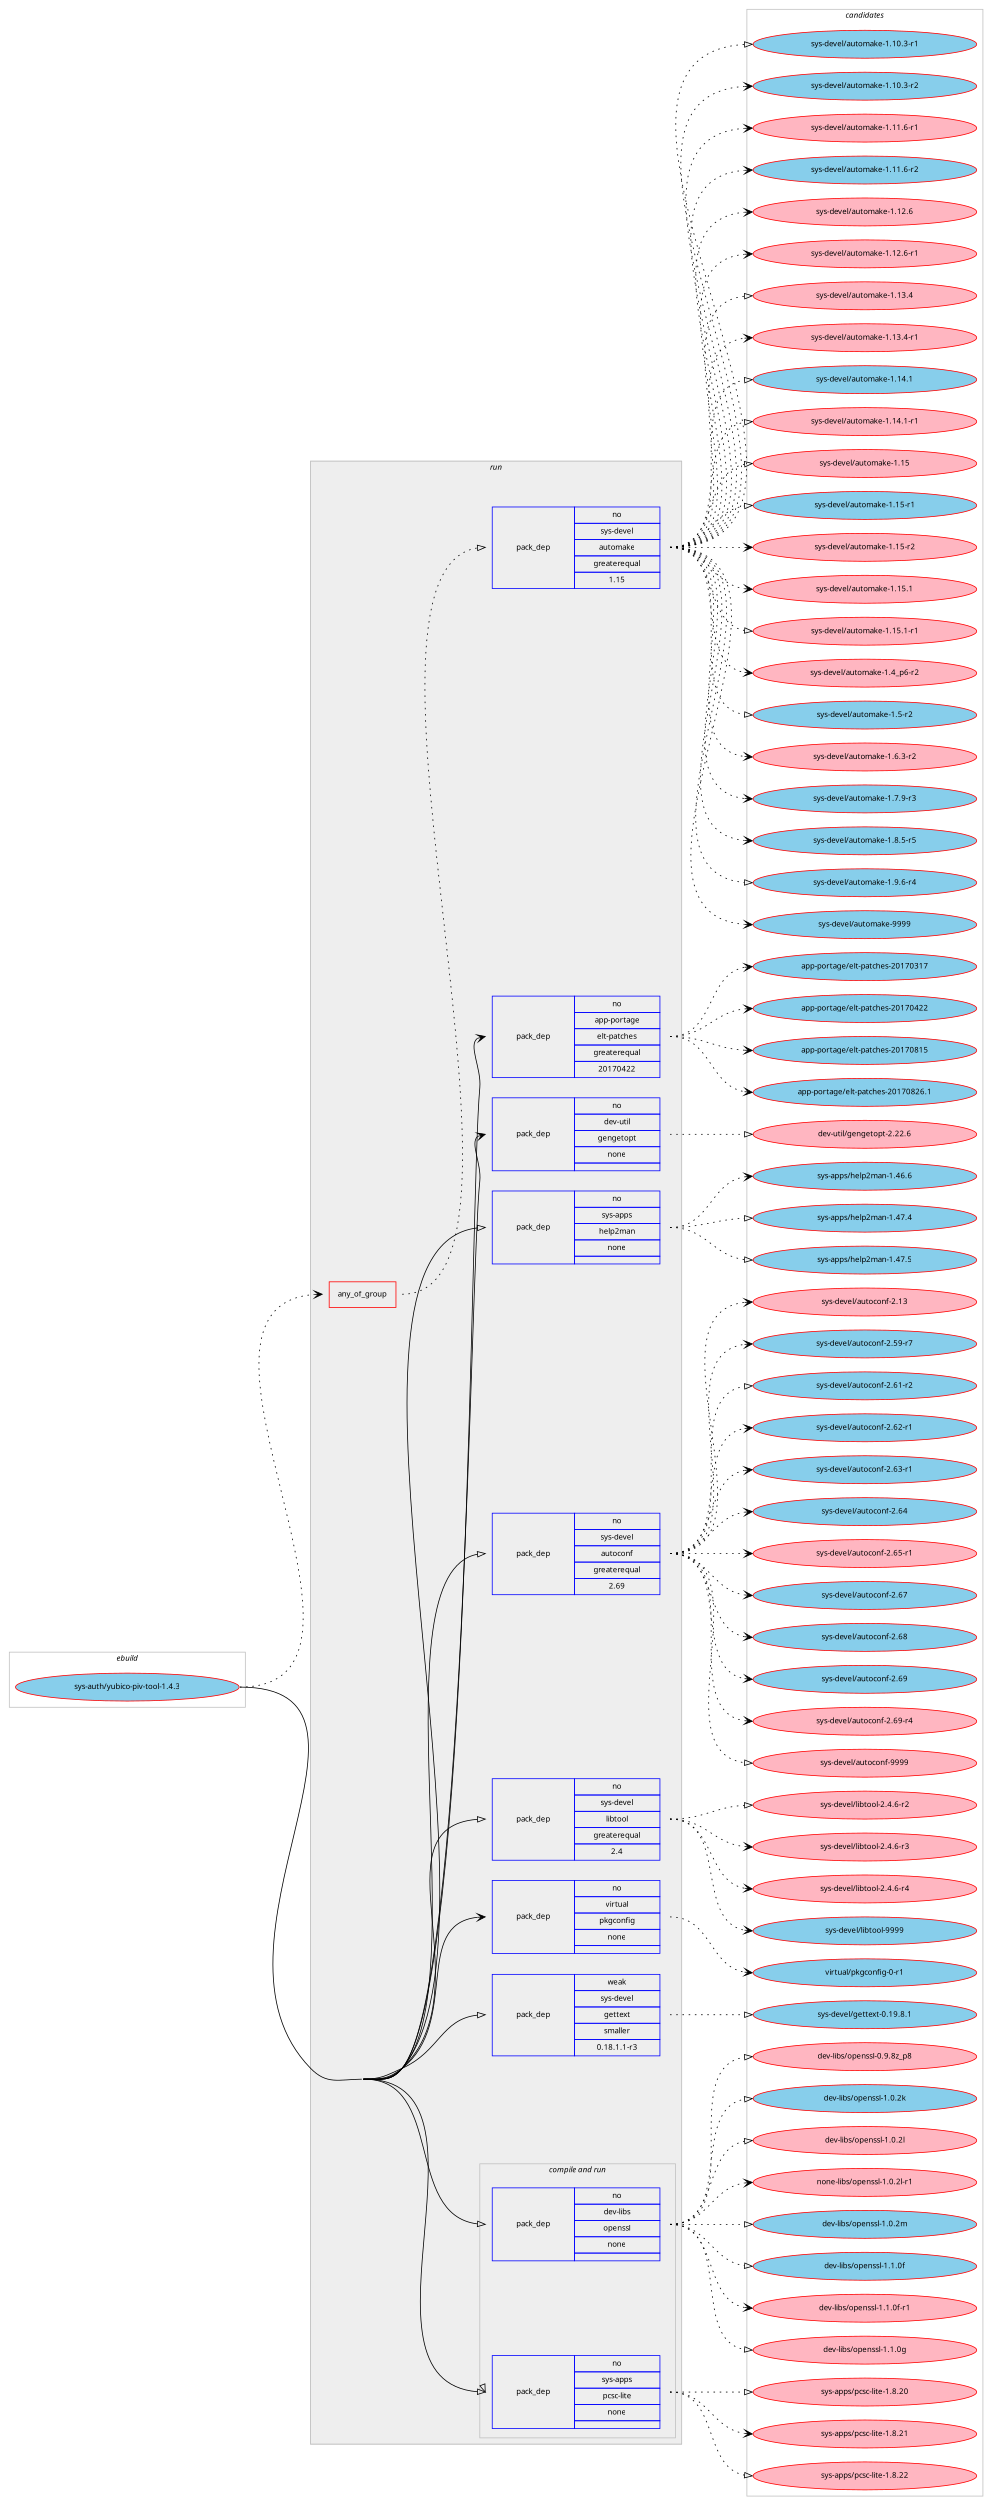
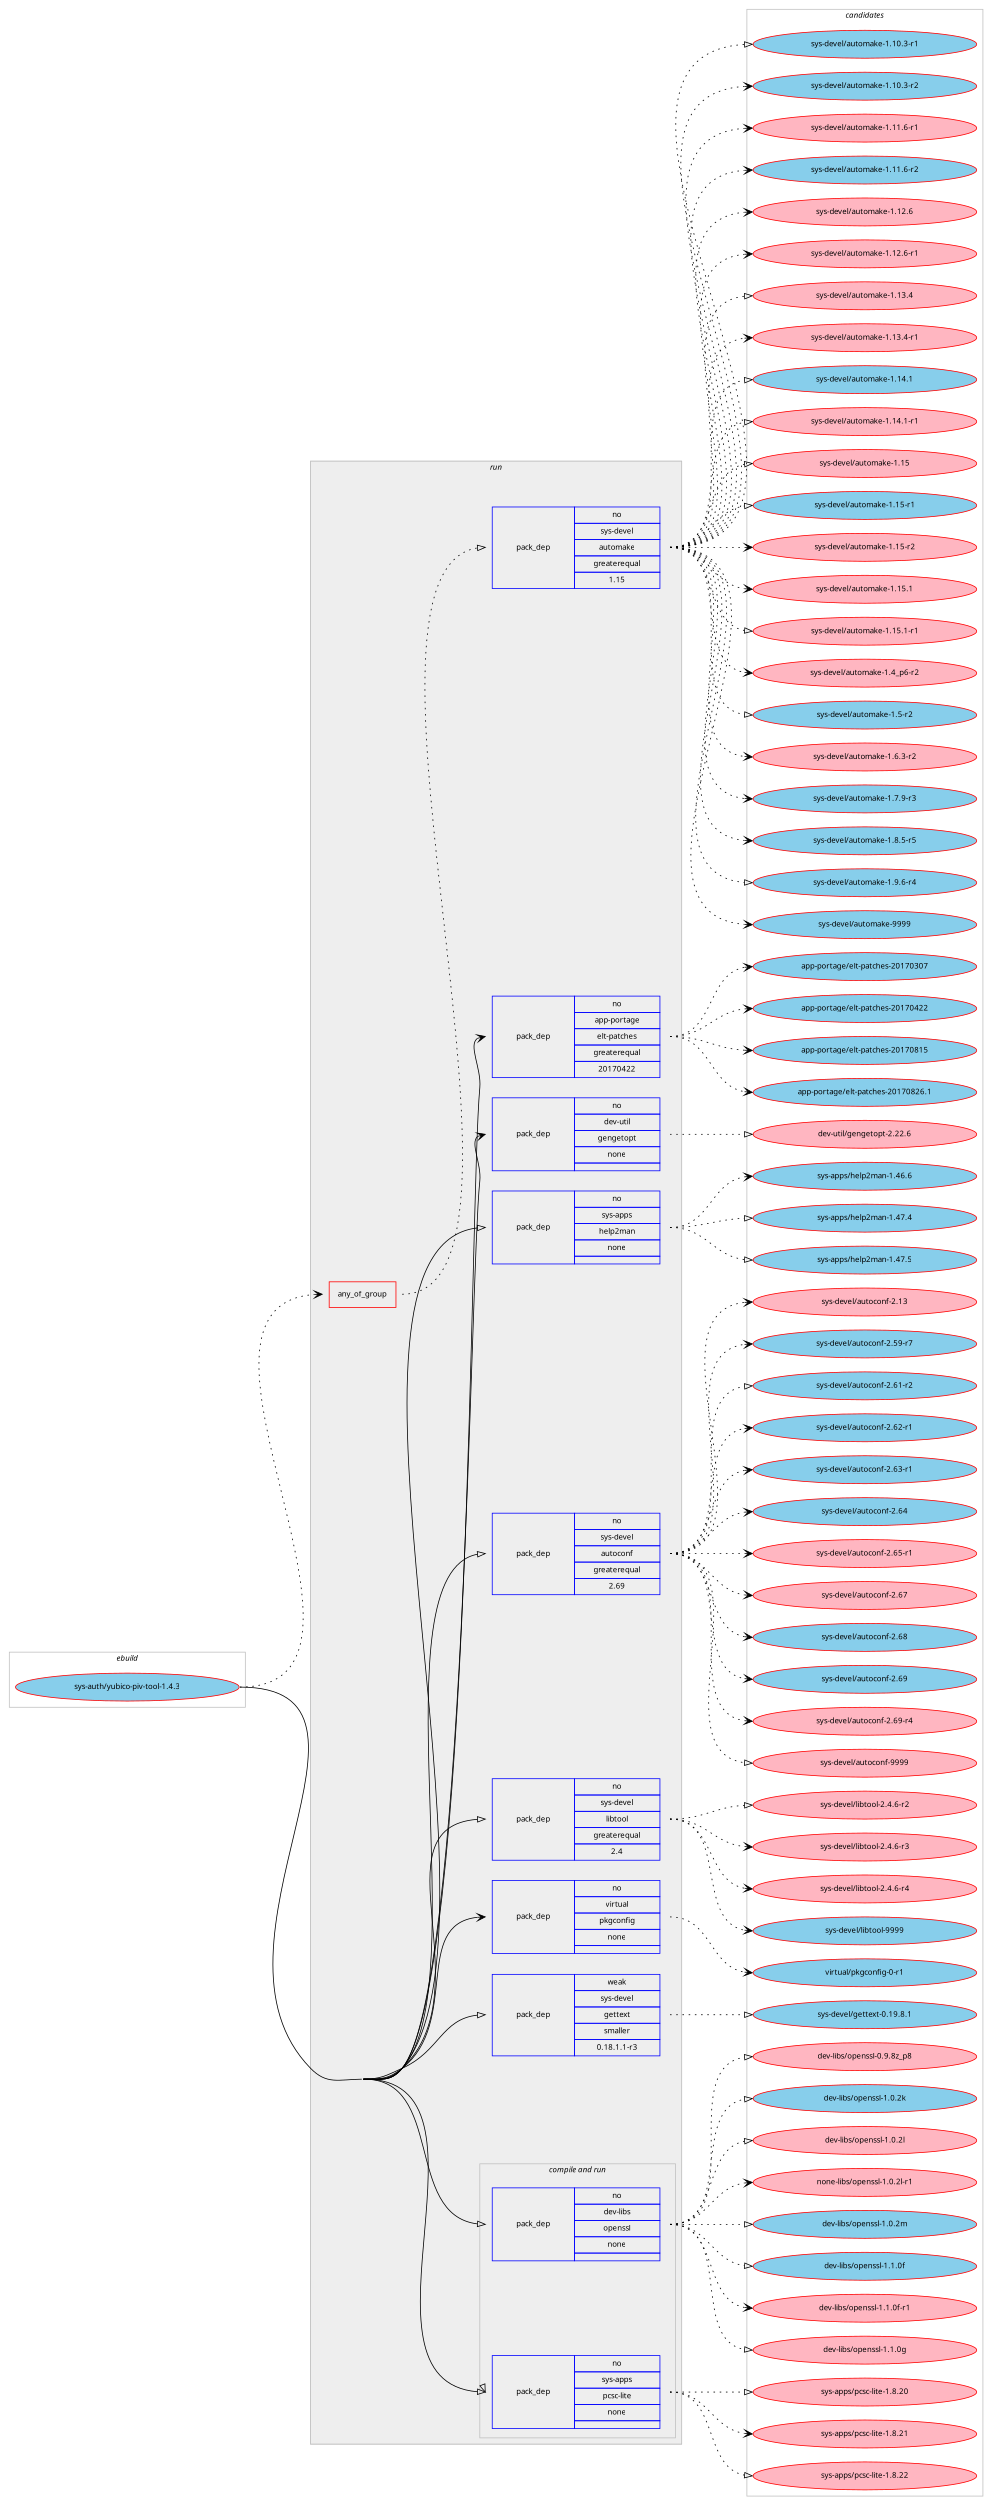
node "app-portage/elt-patches-20170317": label "app-portage/elt-patches-20170317" -> "app-portage/elt-patches-20170307"
node "sys-devel/autoconf-2.67": fillcolor skyblue -> lightpink
